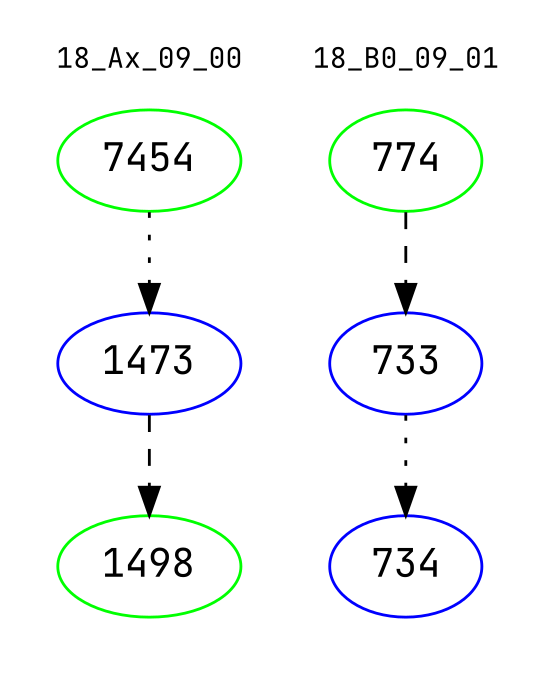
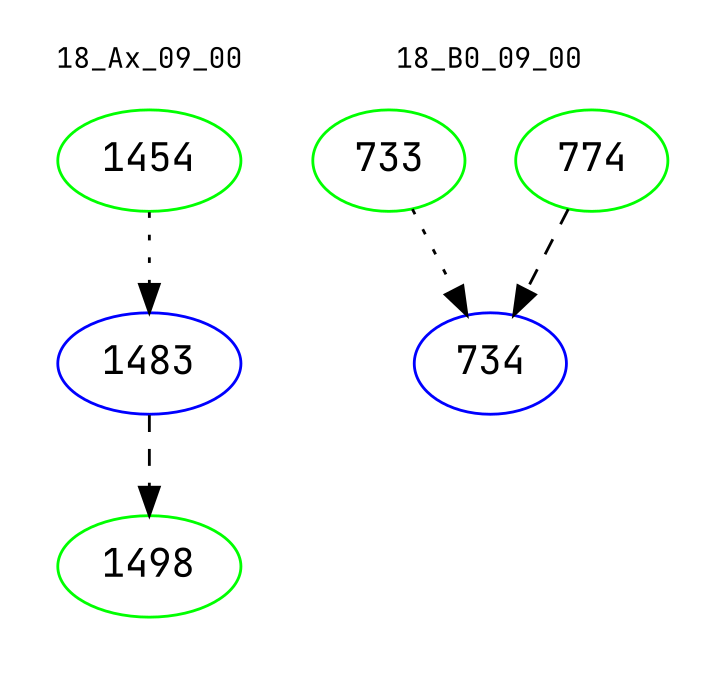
cluster "18_B0_09_01": label "18_B0_09_01" -> "18_B0_09_00"
node "7454": label "7454" -> "1454"
edge "774" -> "733": now "774" -> "734"
node "1473": label "1473" -> "1483"
node "733": color blue -> green
